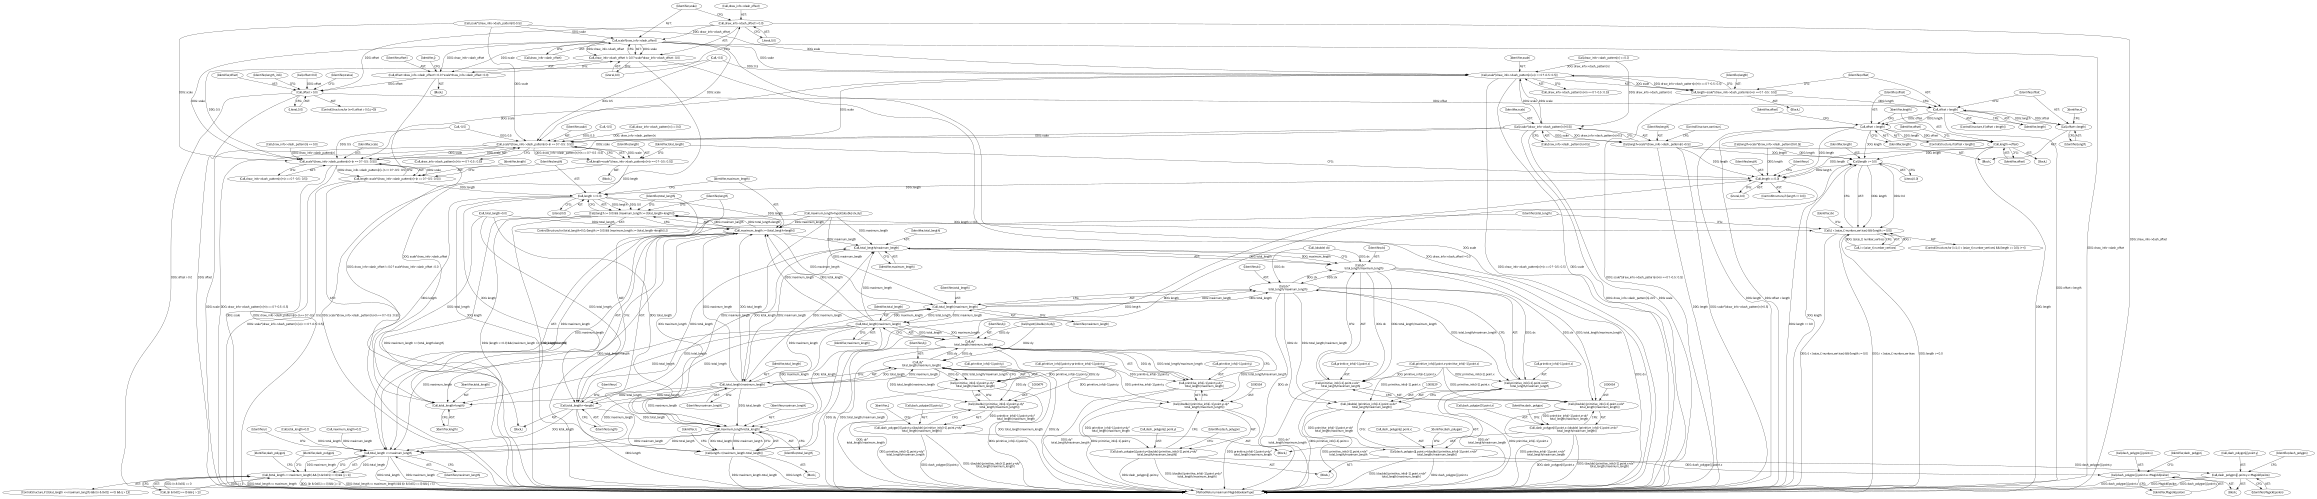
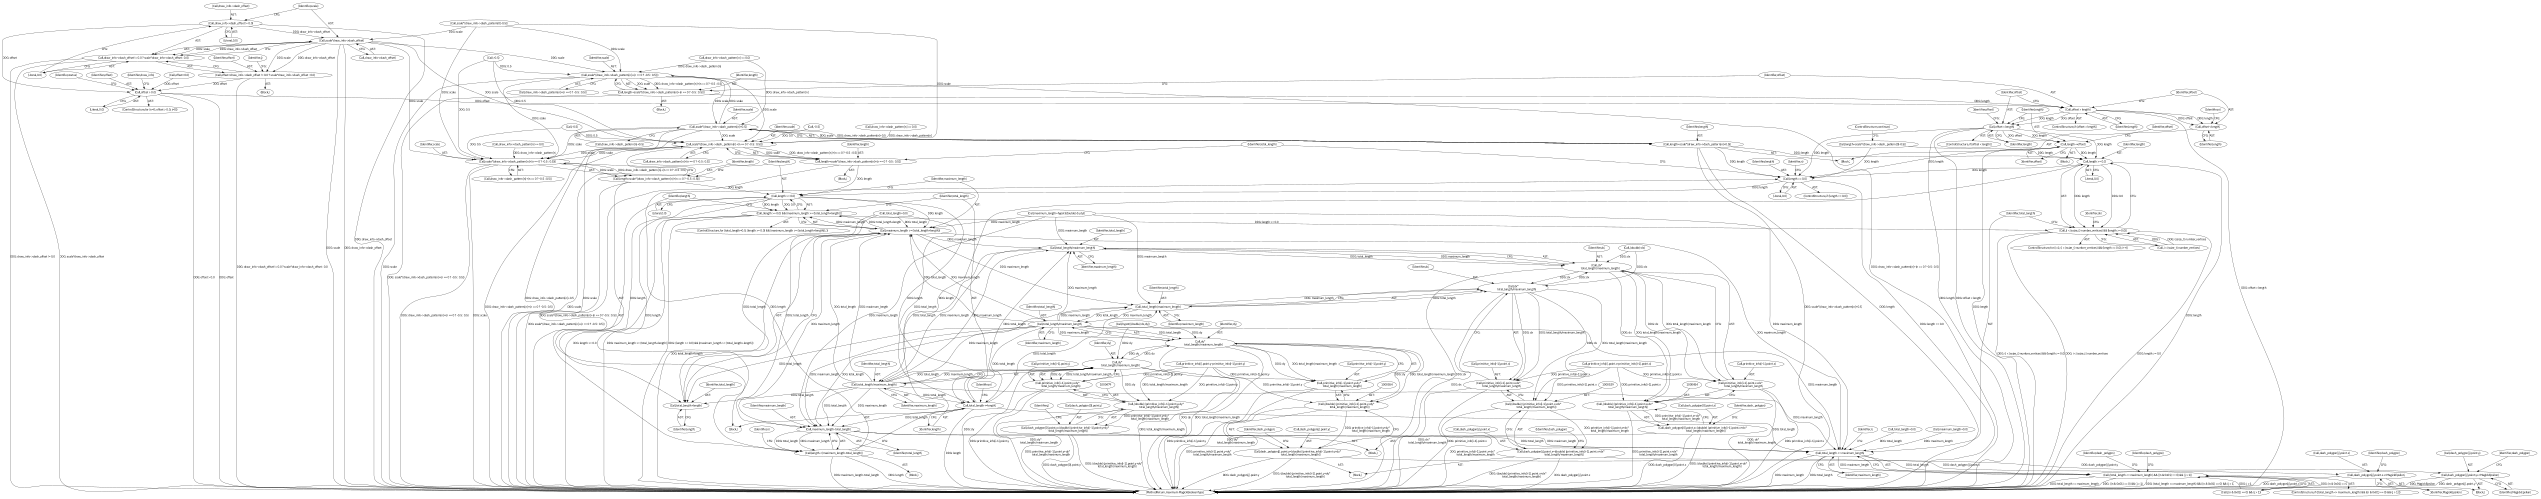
node "(Identifier,length_info)": label "(Identifier,length_info)" -> "(Identifier,draw_info)"
edge "(ControlStructure,continue;)" -> "(Call,length=scale*(draw_info->dash_pattern[n]+0.5))": now "(ControlStructure,continue;)" -> "(Call,length=scale*(draw_info->dash_pattern[0]-0.5))"
